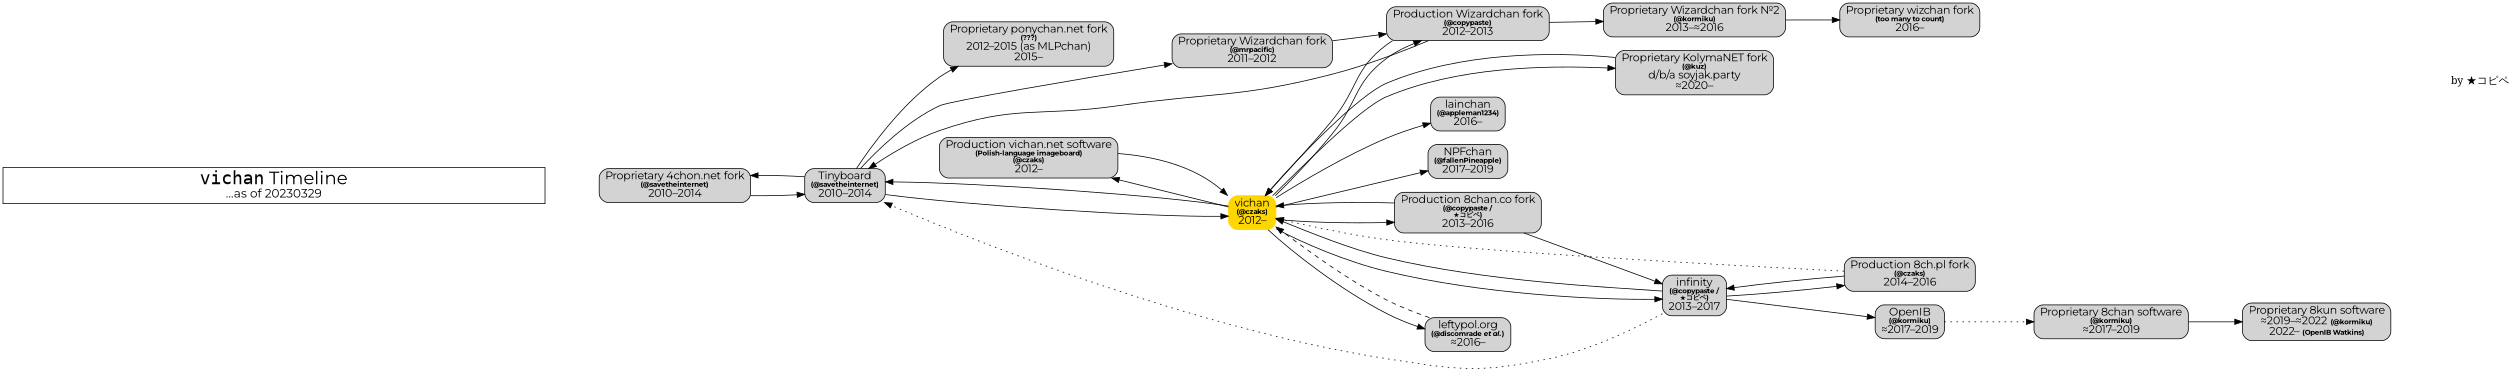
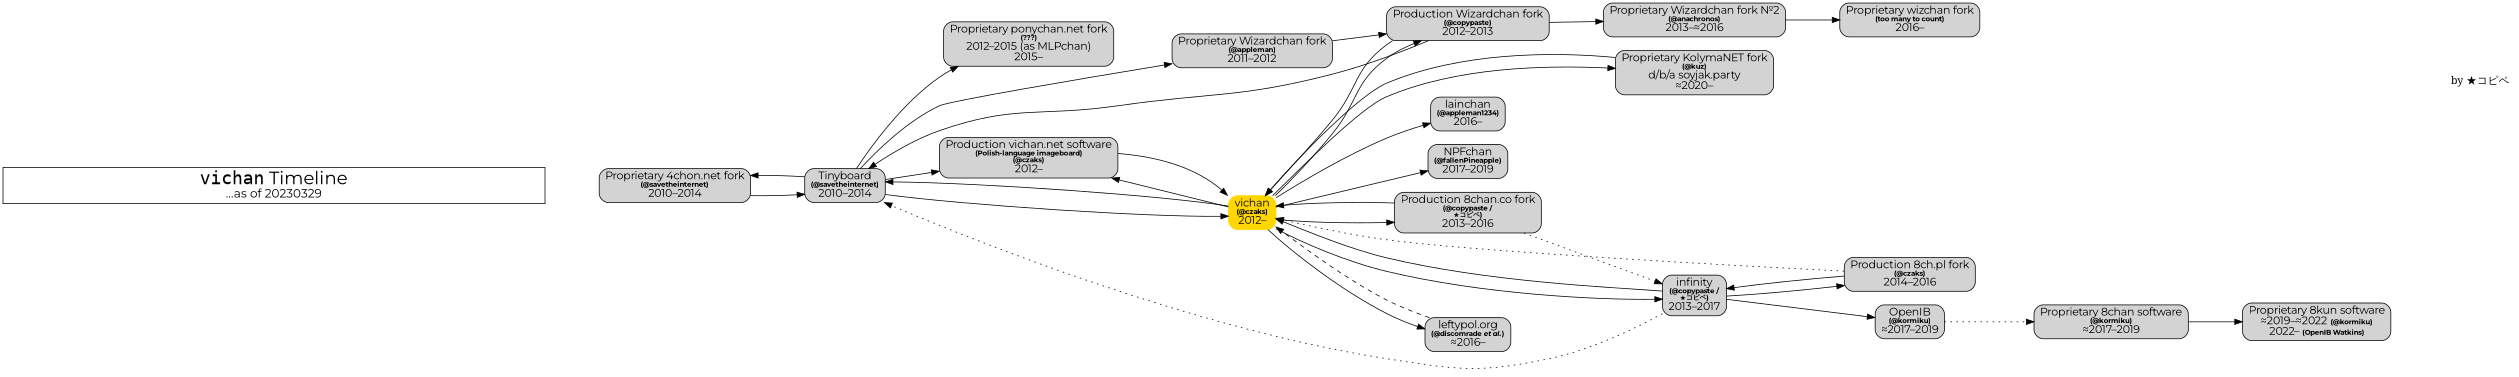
node "Proprietary Wizardchan fork №2": text "(@kormiku)" -> "(@anachronos)"
node "Proprietary Wizardchan fork": text "(@mrpacific)" -> "(@appleman)"
edge "Tinyboard" -> "Production vichan.net software": added
edge "Production 8chan.co fork" -> "infinity": style solid -> dotted
